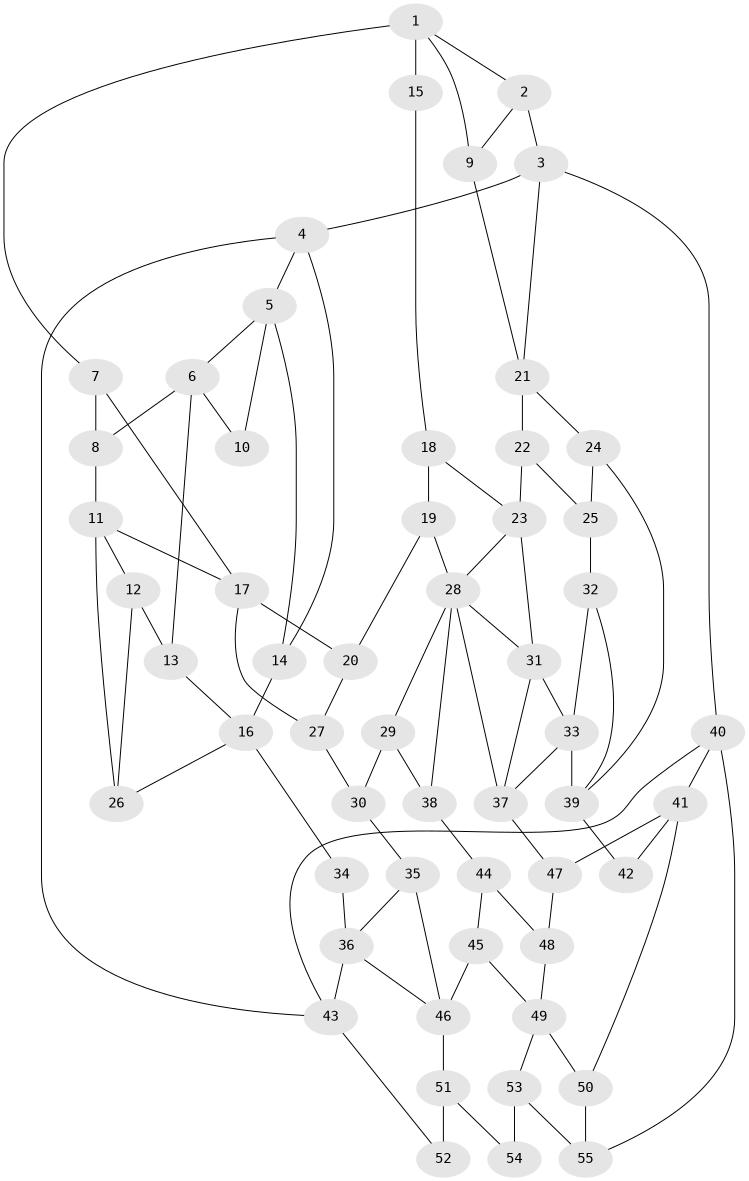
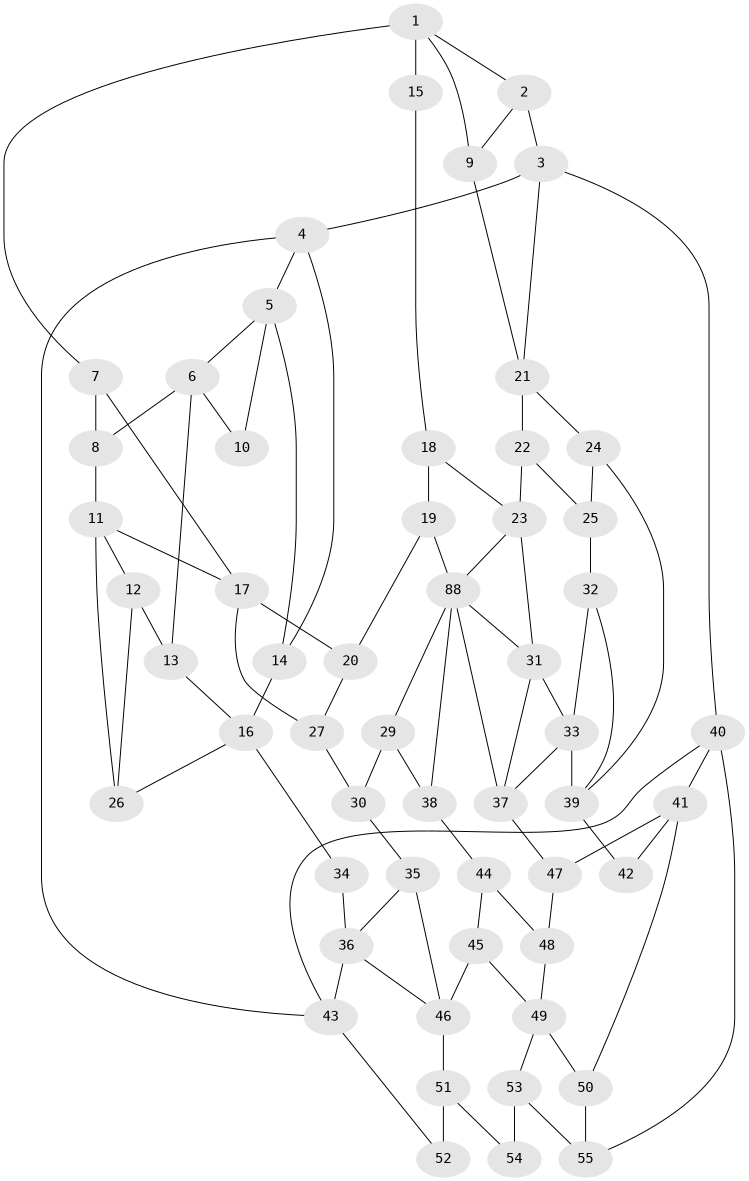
node "28": label "28" -> "88"
